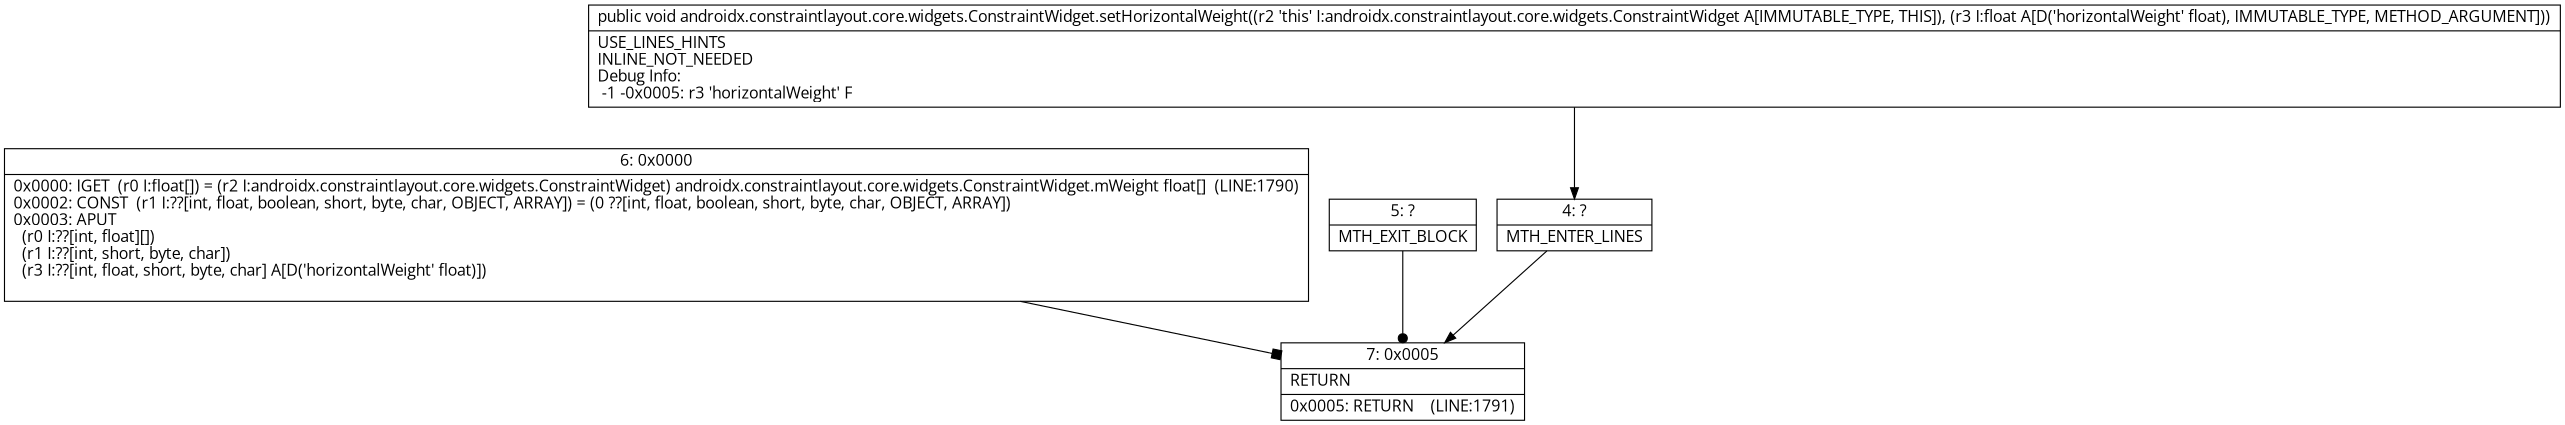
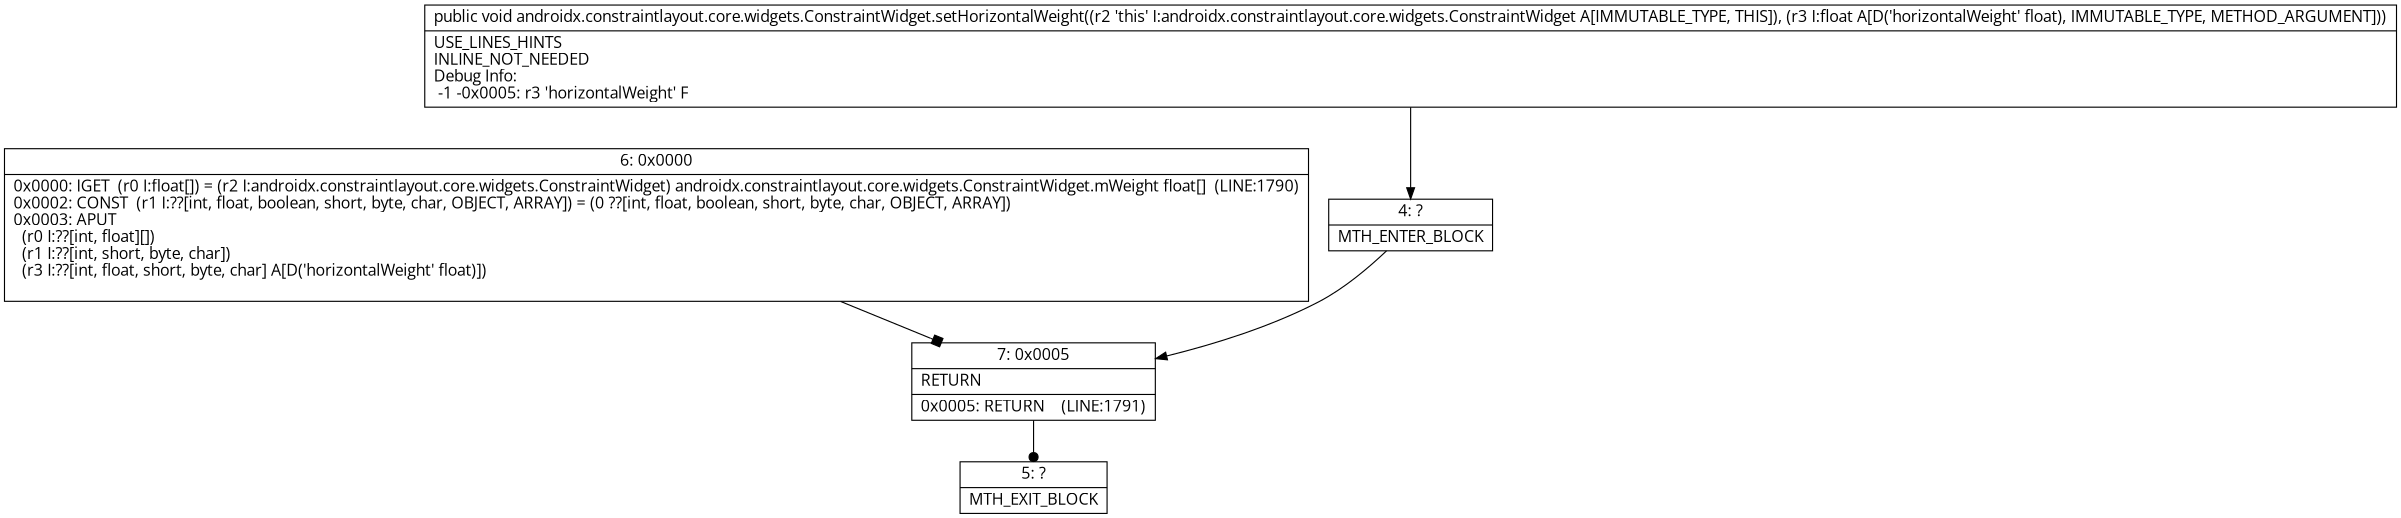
node "4: ?": text "MTH_ENTER_LINES" -> "MTH_ENTER_BLOCK"
edge "5: ?" -> "7: 0x0005": reversed
